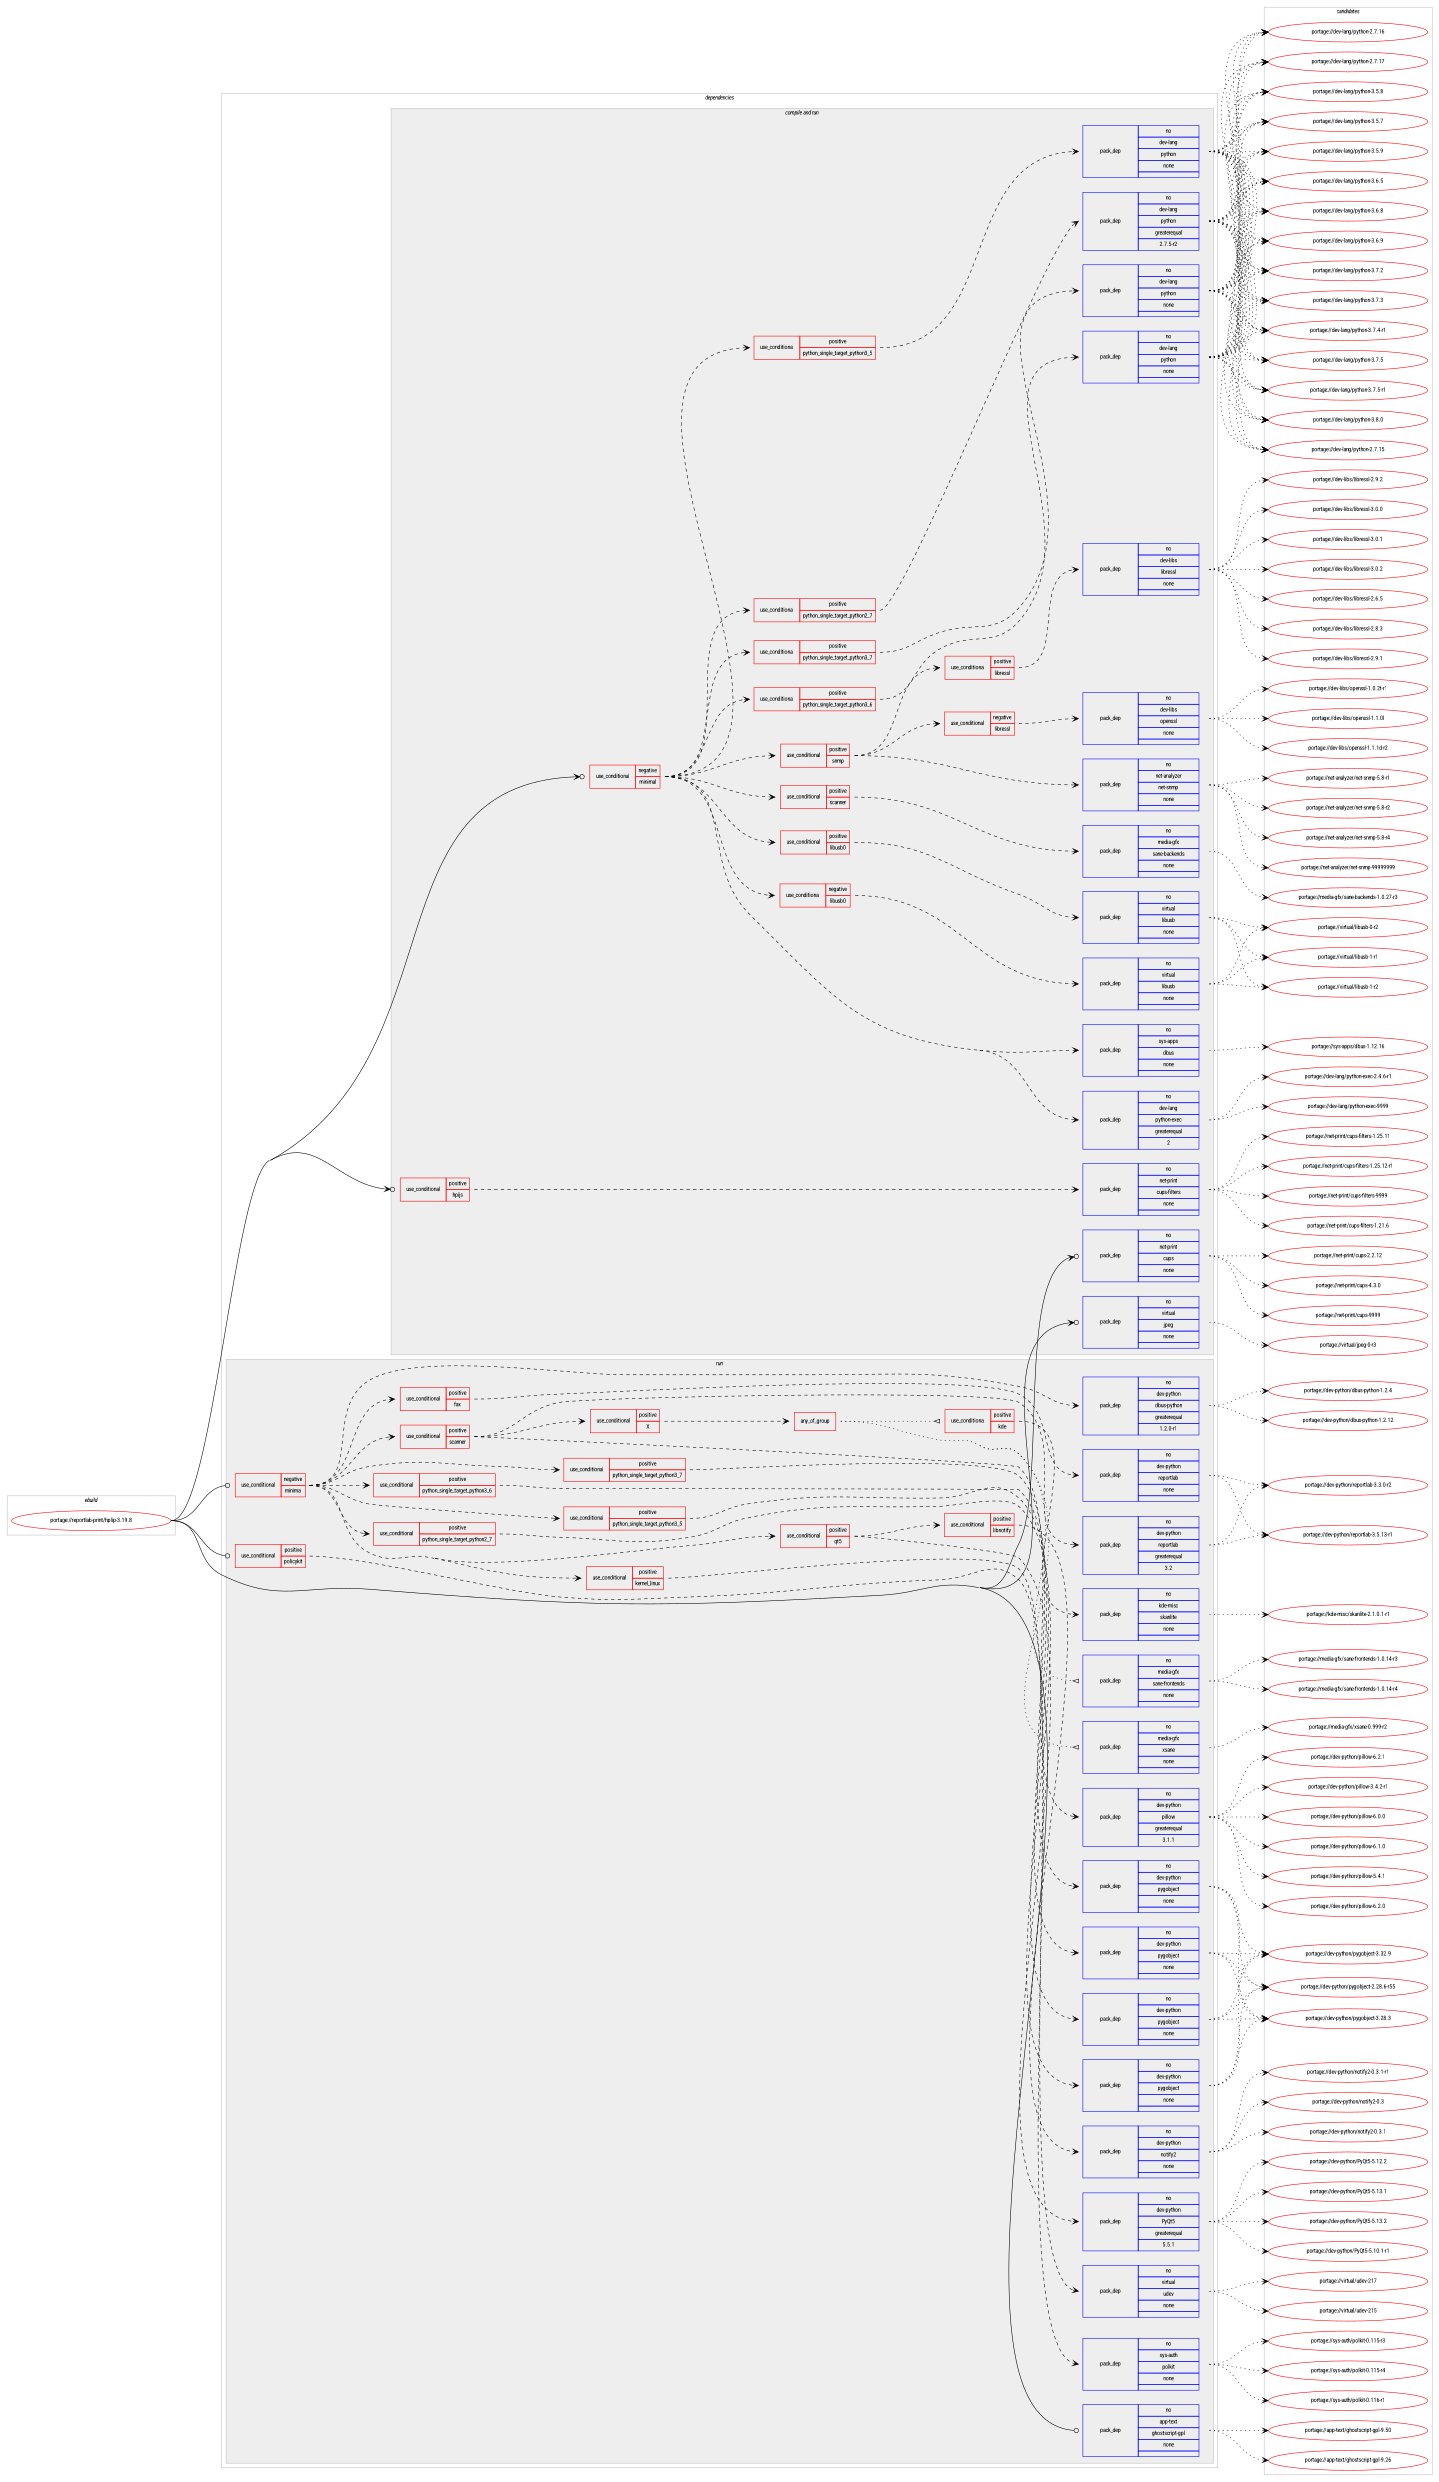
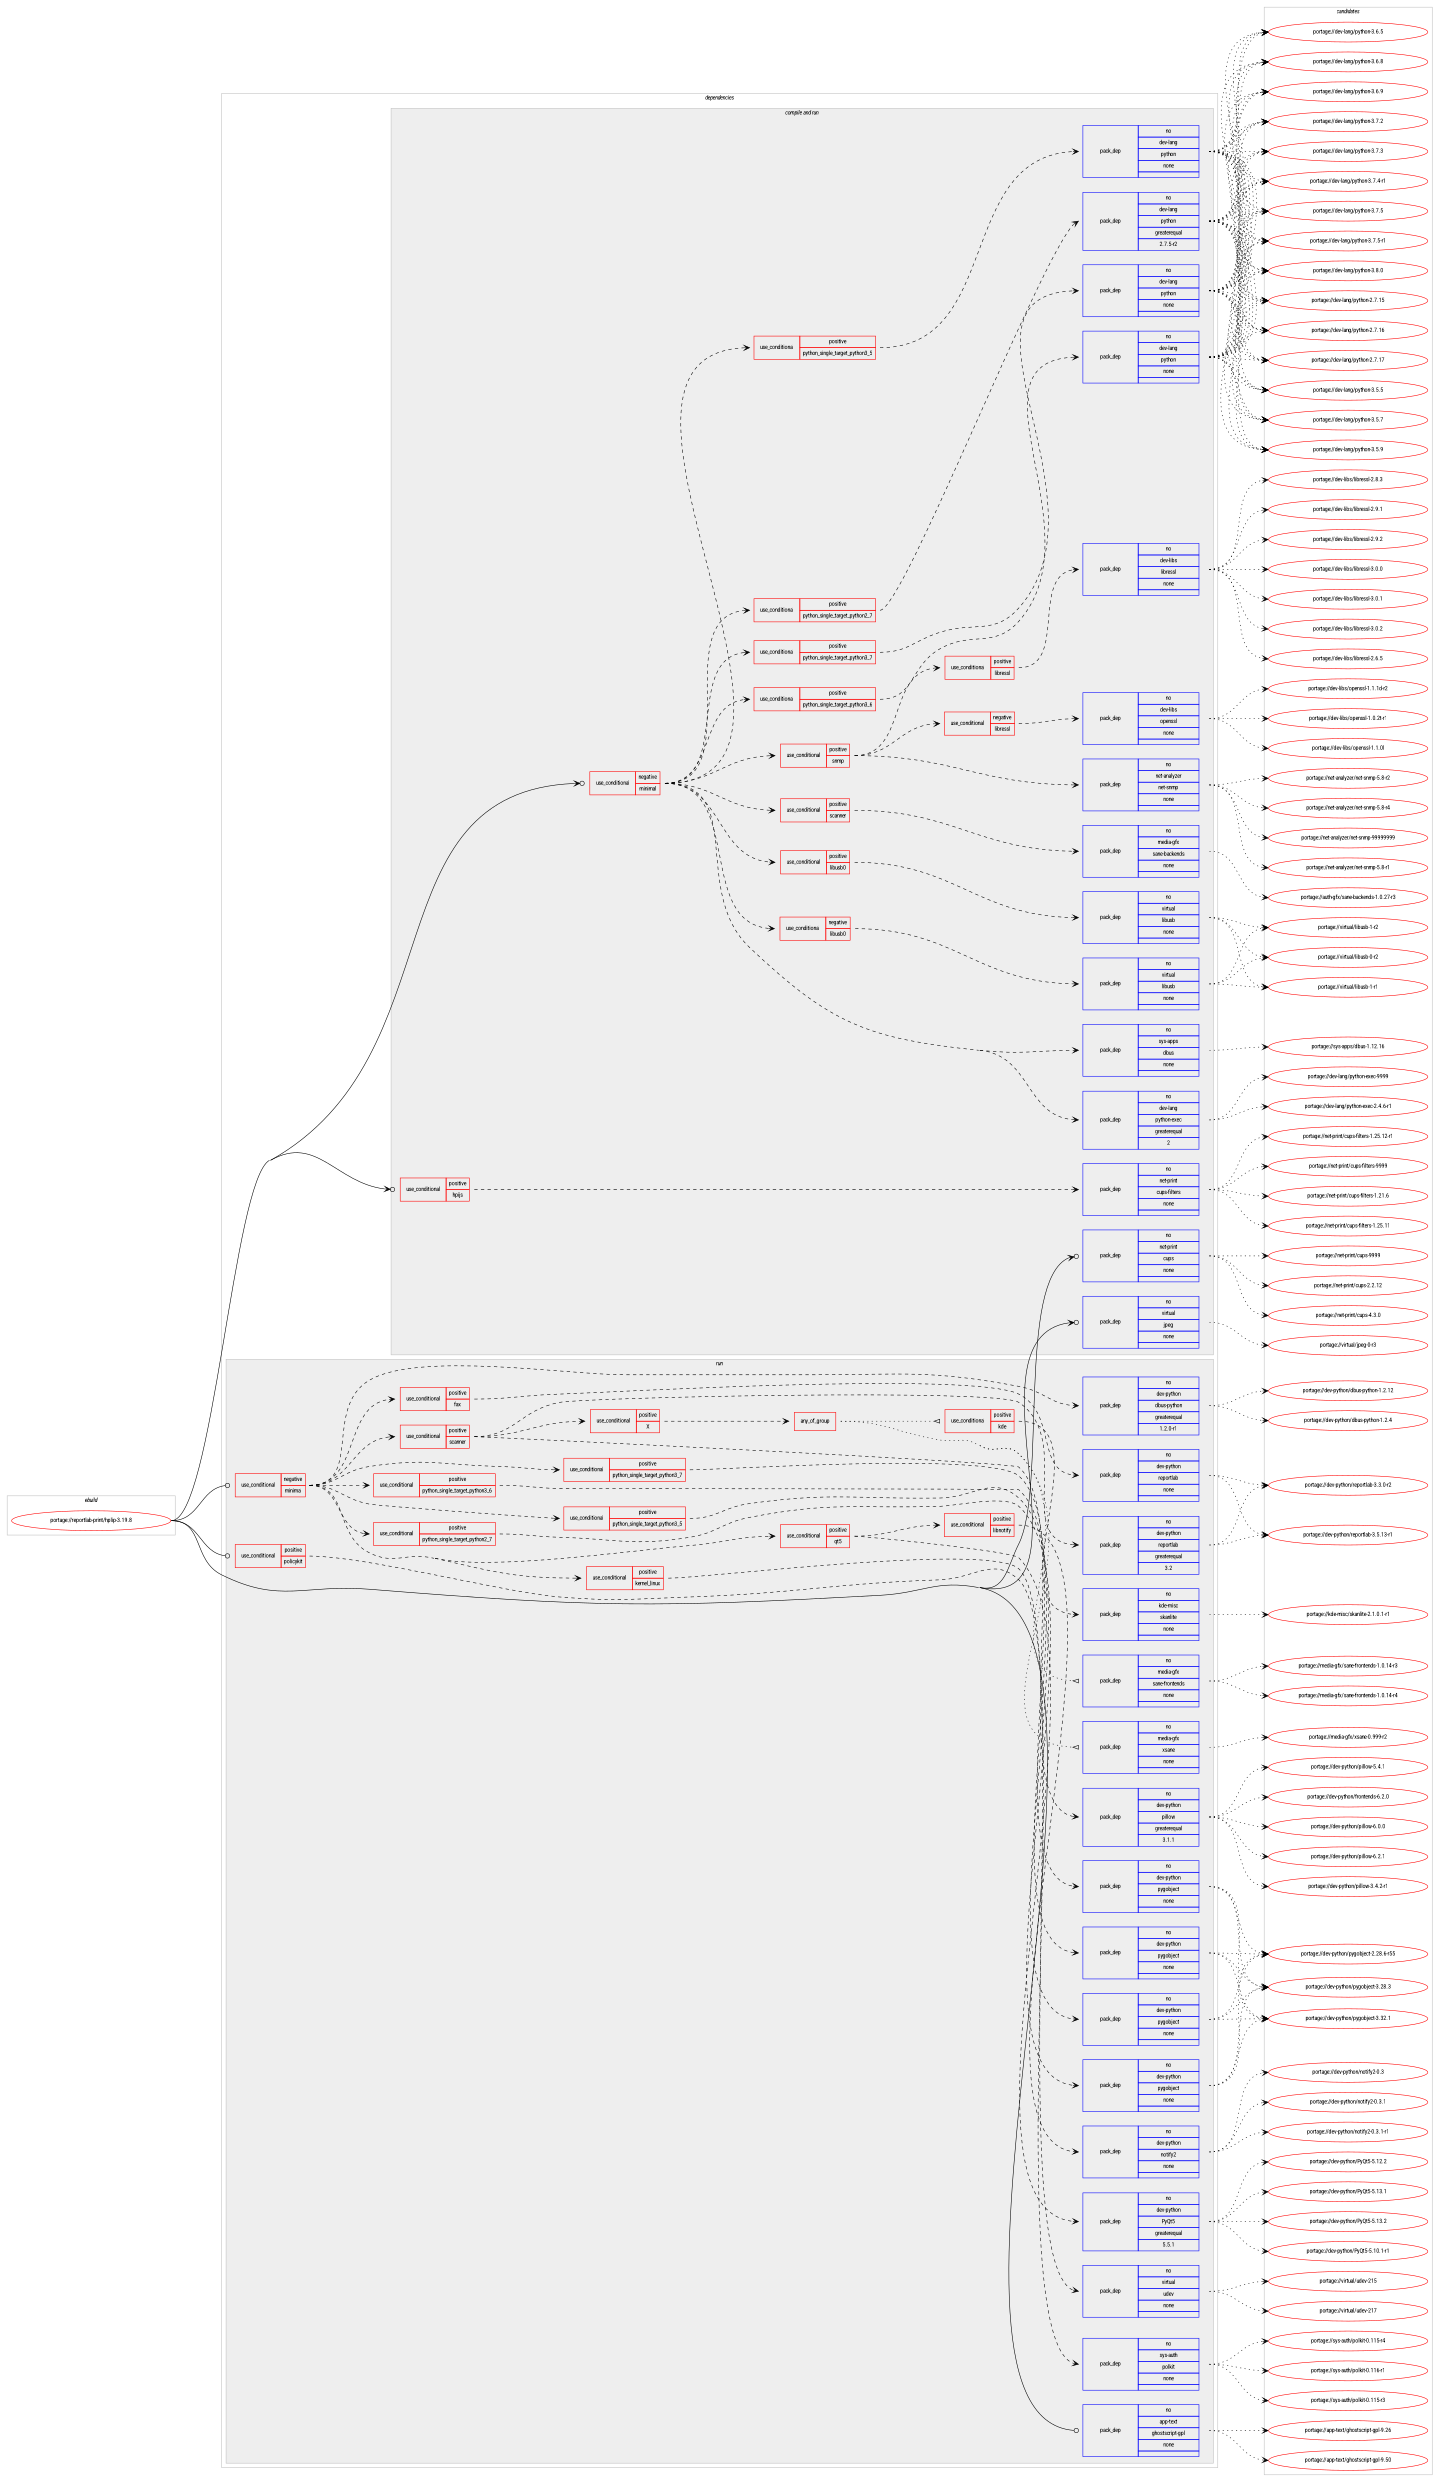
node "portage://dev-lang/python-3.5.8": label "portage://dev-lang/python-3.5.8" -> "portage://dev-lang/python-3.5.5"
node "portage://media-gfx/sane-backends-1.0.27-r3": label "portage://media-gfx/sane-backends-1.0.27-r3" -> "portage://auth-gfx/sane-backends-1.0.27-r3"
node "portage://dev-python/pillow-6.1.0": removed
node "portage://dev-python/pillow-6.2.0": label "portage://dev-python/pillow-6.2.0" -> "portage://dev-python/frontends-6.2.0"
node "portage://dev-python/pygobject-3.32.9": label "portage://dev-python/pygobject-3.32.9" -> "portage://dev-python/pygobject-3.32.1"
